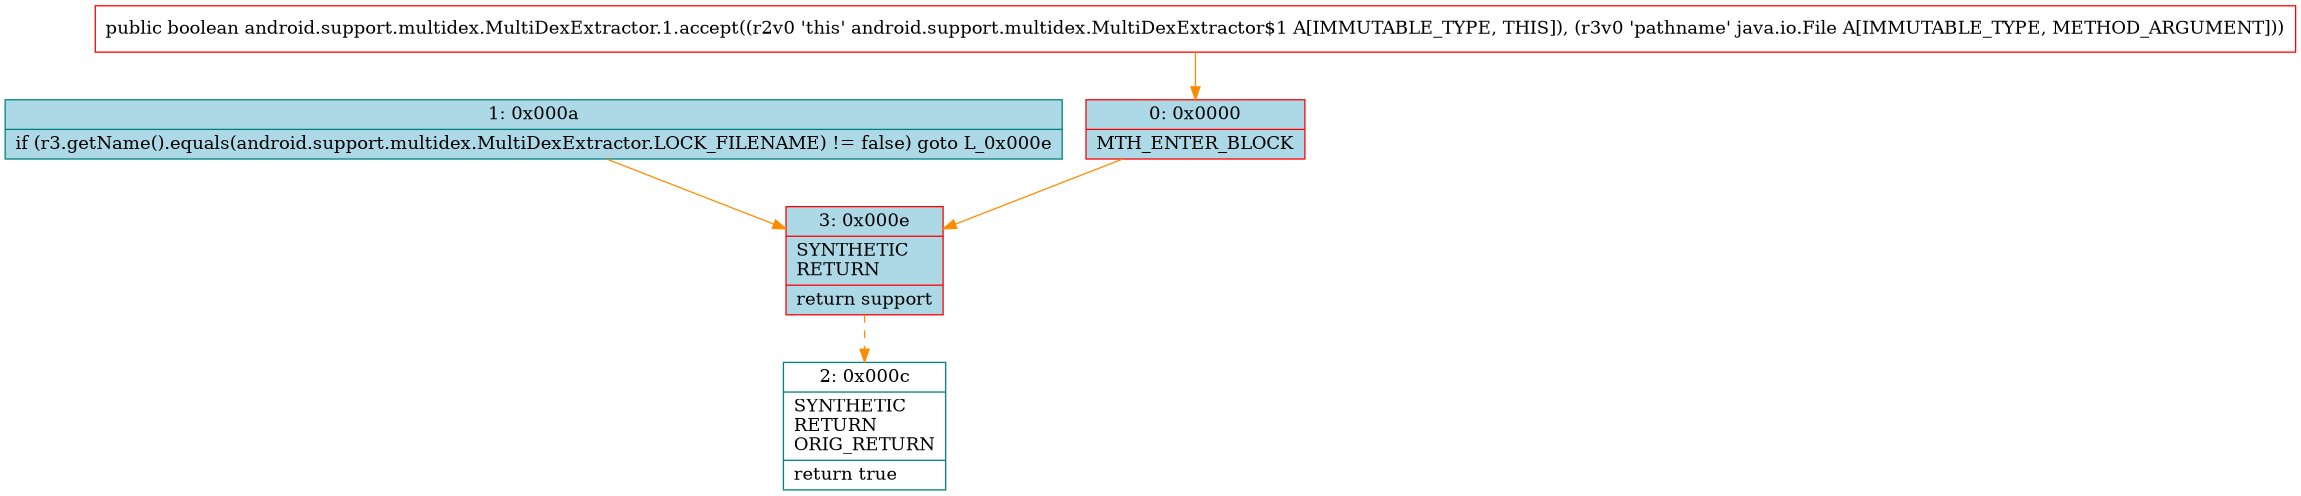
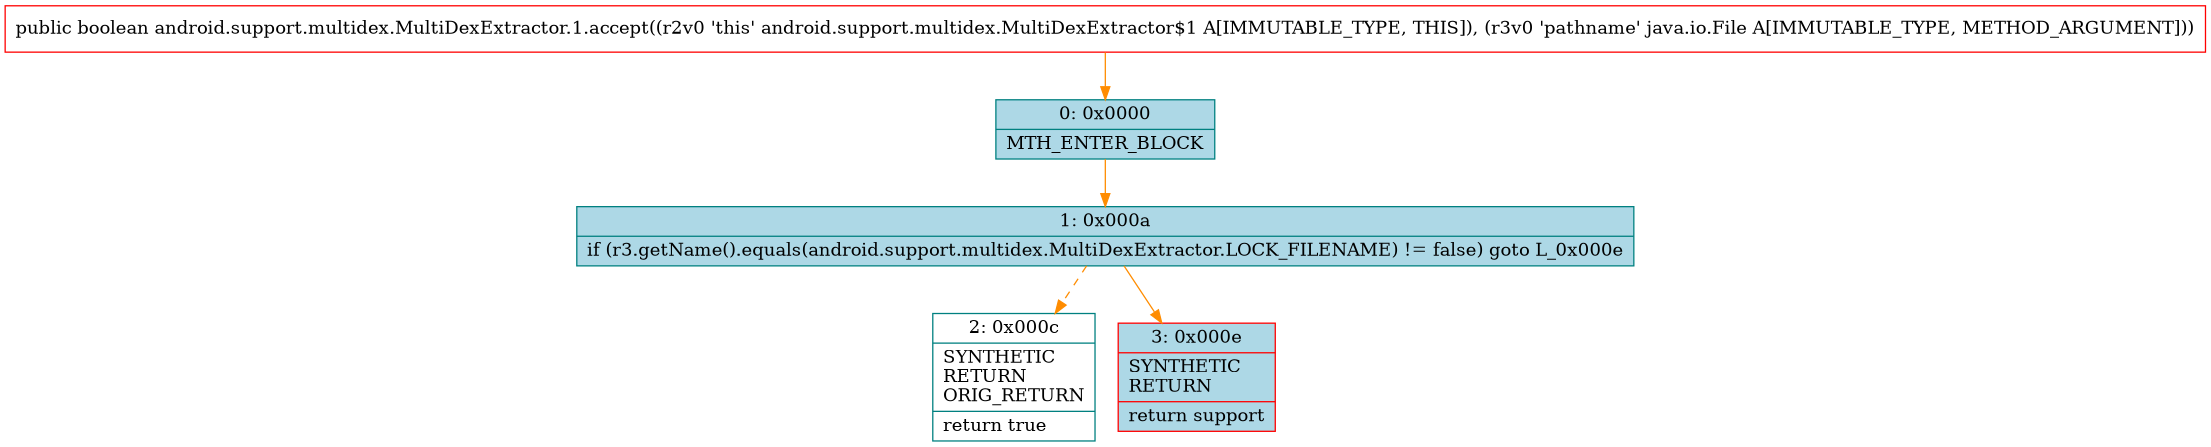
node "0: 0x0000": color red -> teal
edge "0: 0x0000" -> "3: 0x000e": now "0: 0x0000" -> "1: 0x000a"
edge "3: 0x000e" -> "2: 0x000c": now "1: 0x000a" -> "2: 0x000c"
